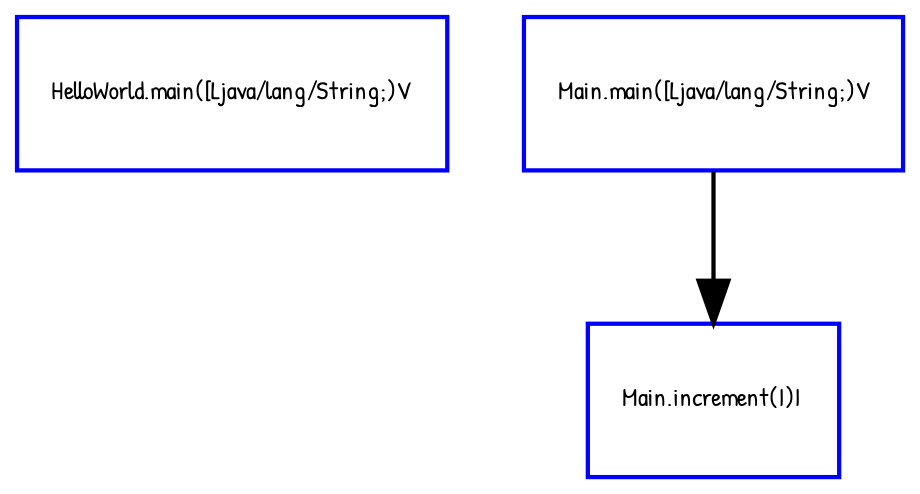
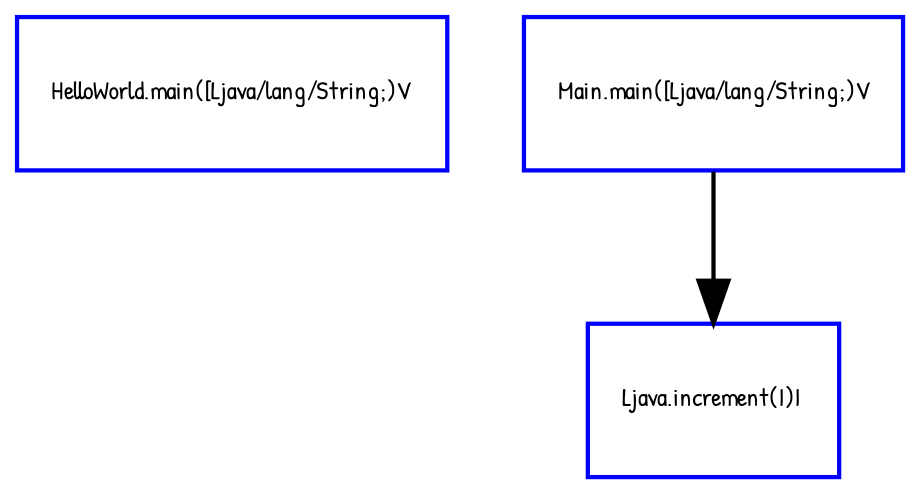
node "Main.increment(I)I": label "Main.increment(I)I" -> "Ljava.increment(I)I"
